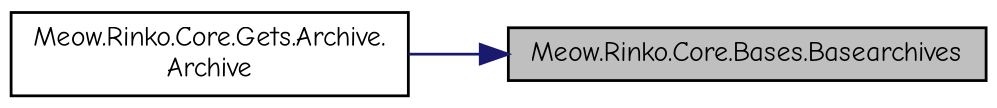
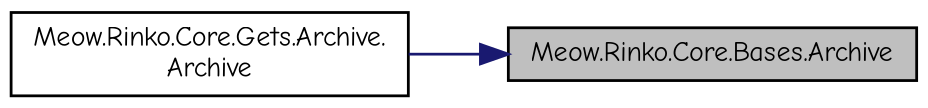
node "Meow.Rinko.Core.Bases.Basearchives": label "Meow.Rinko.Core.Bases.Basearchives" -> "Meow.Rinko.Core.Bases.Archive"
